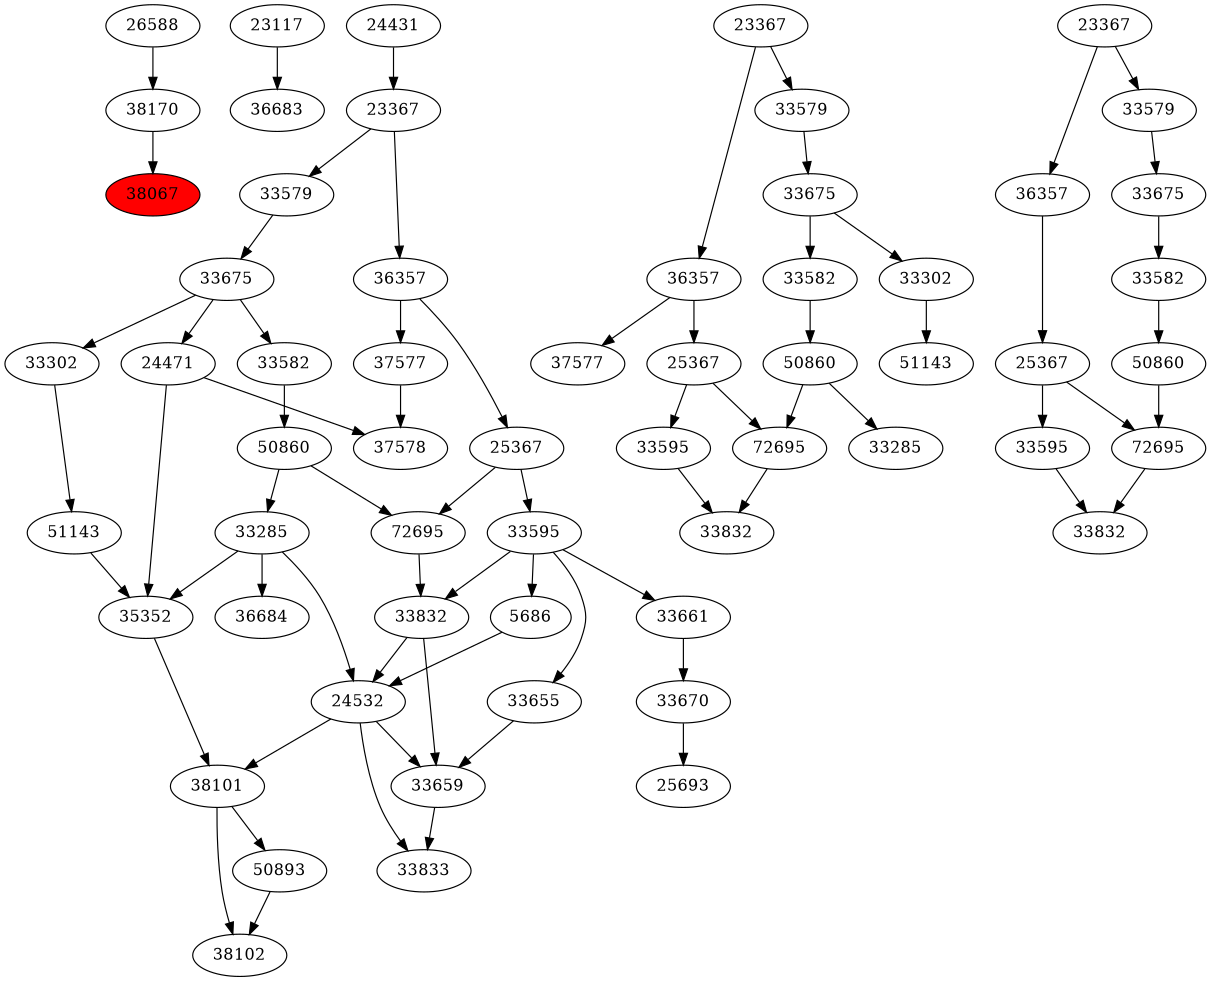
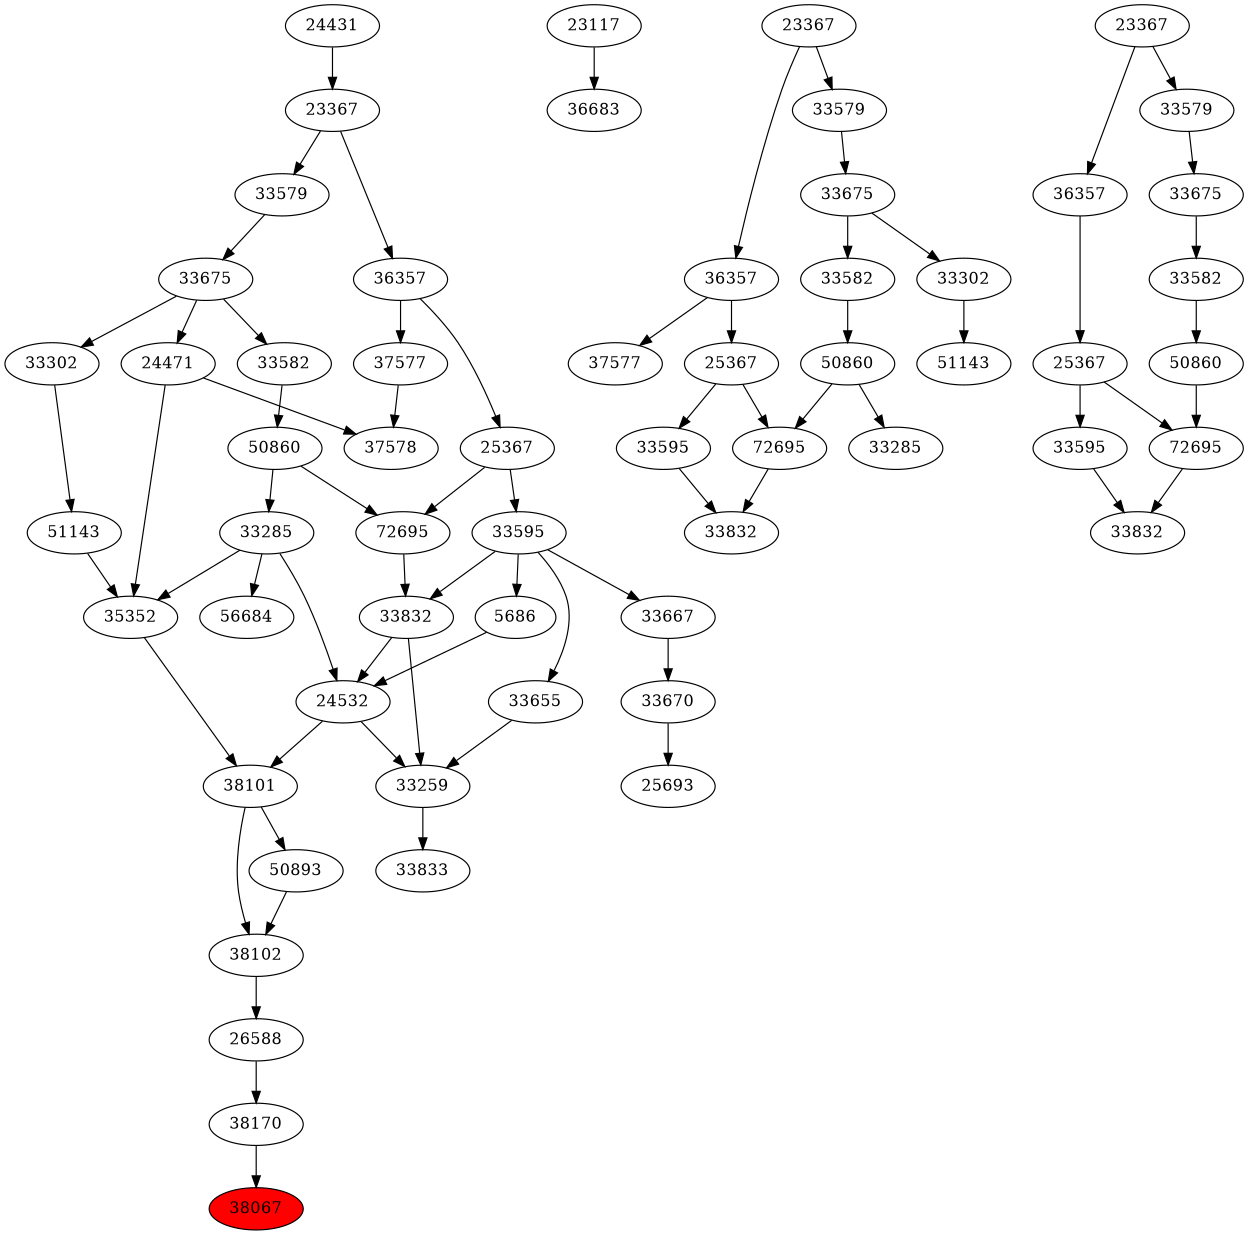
node "36684": label "36684" -> "56684"
node "33661": label "33661" -> "33667"
edge "24532" -> "33833": removed
node "33659": label "33659" -> "33259"
edge "38102" -> "26588": added
